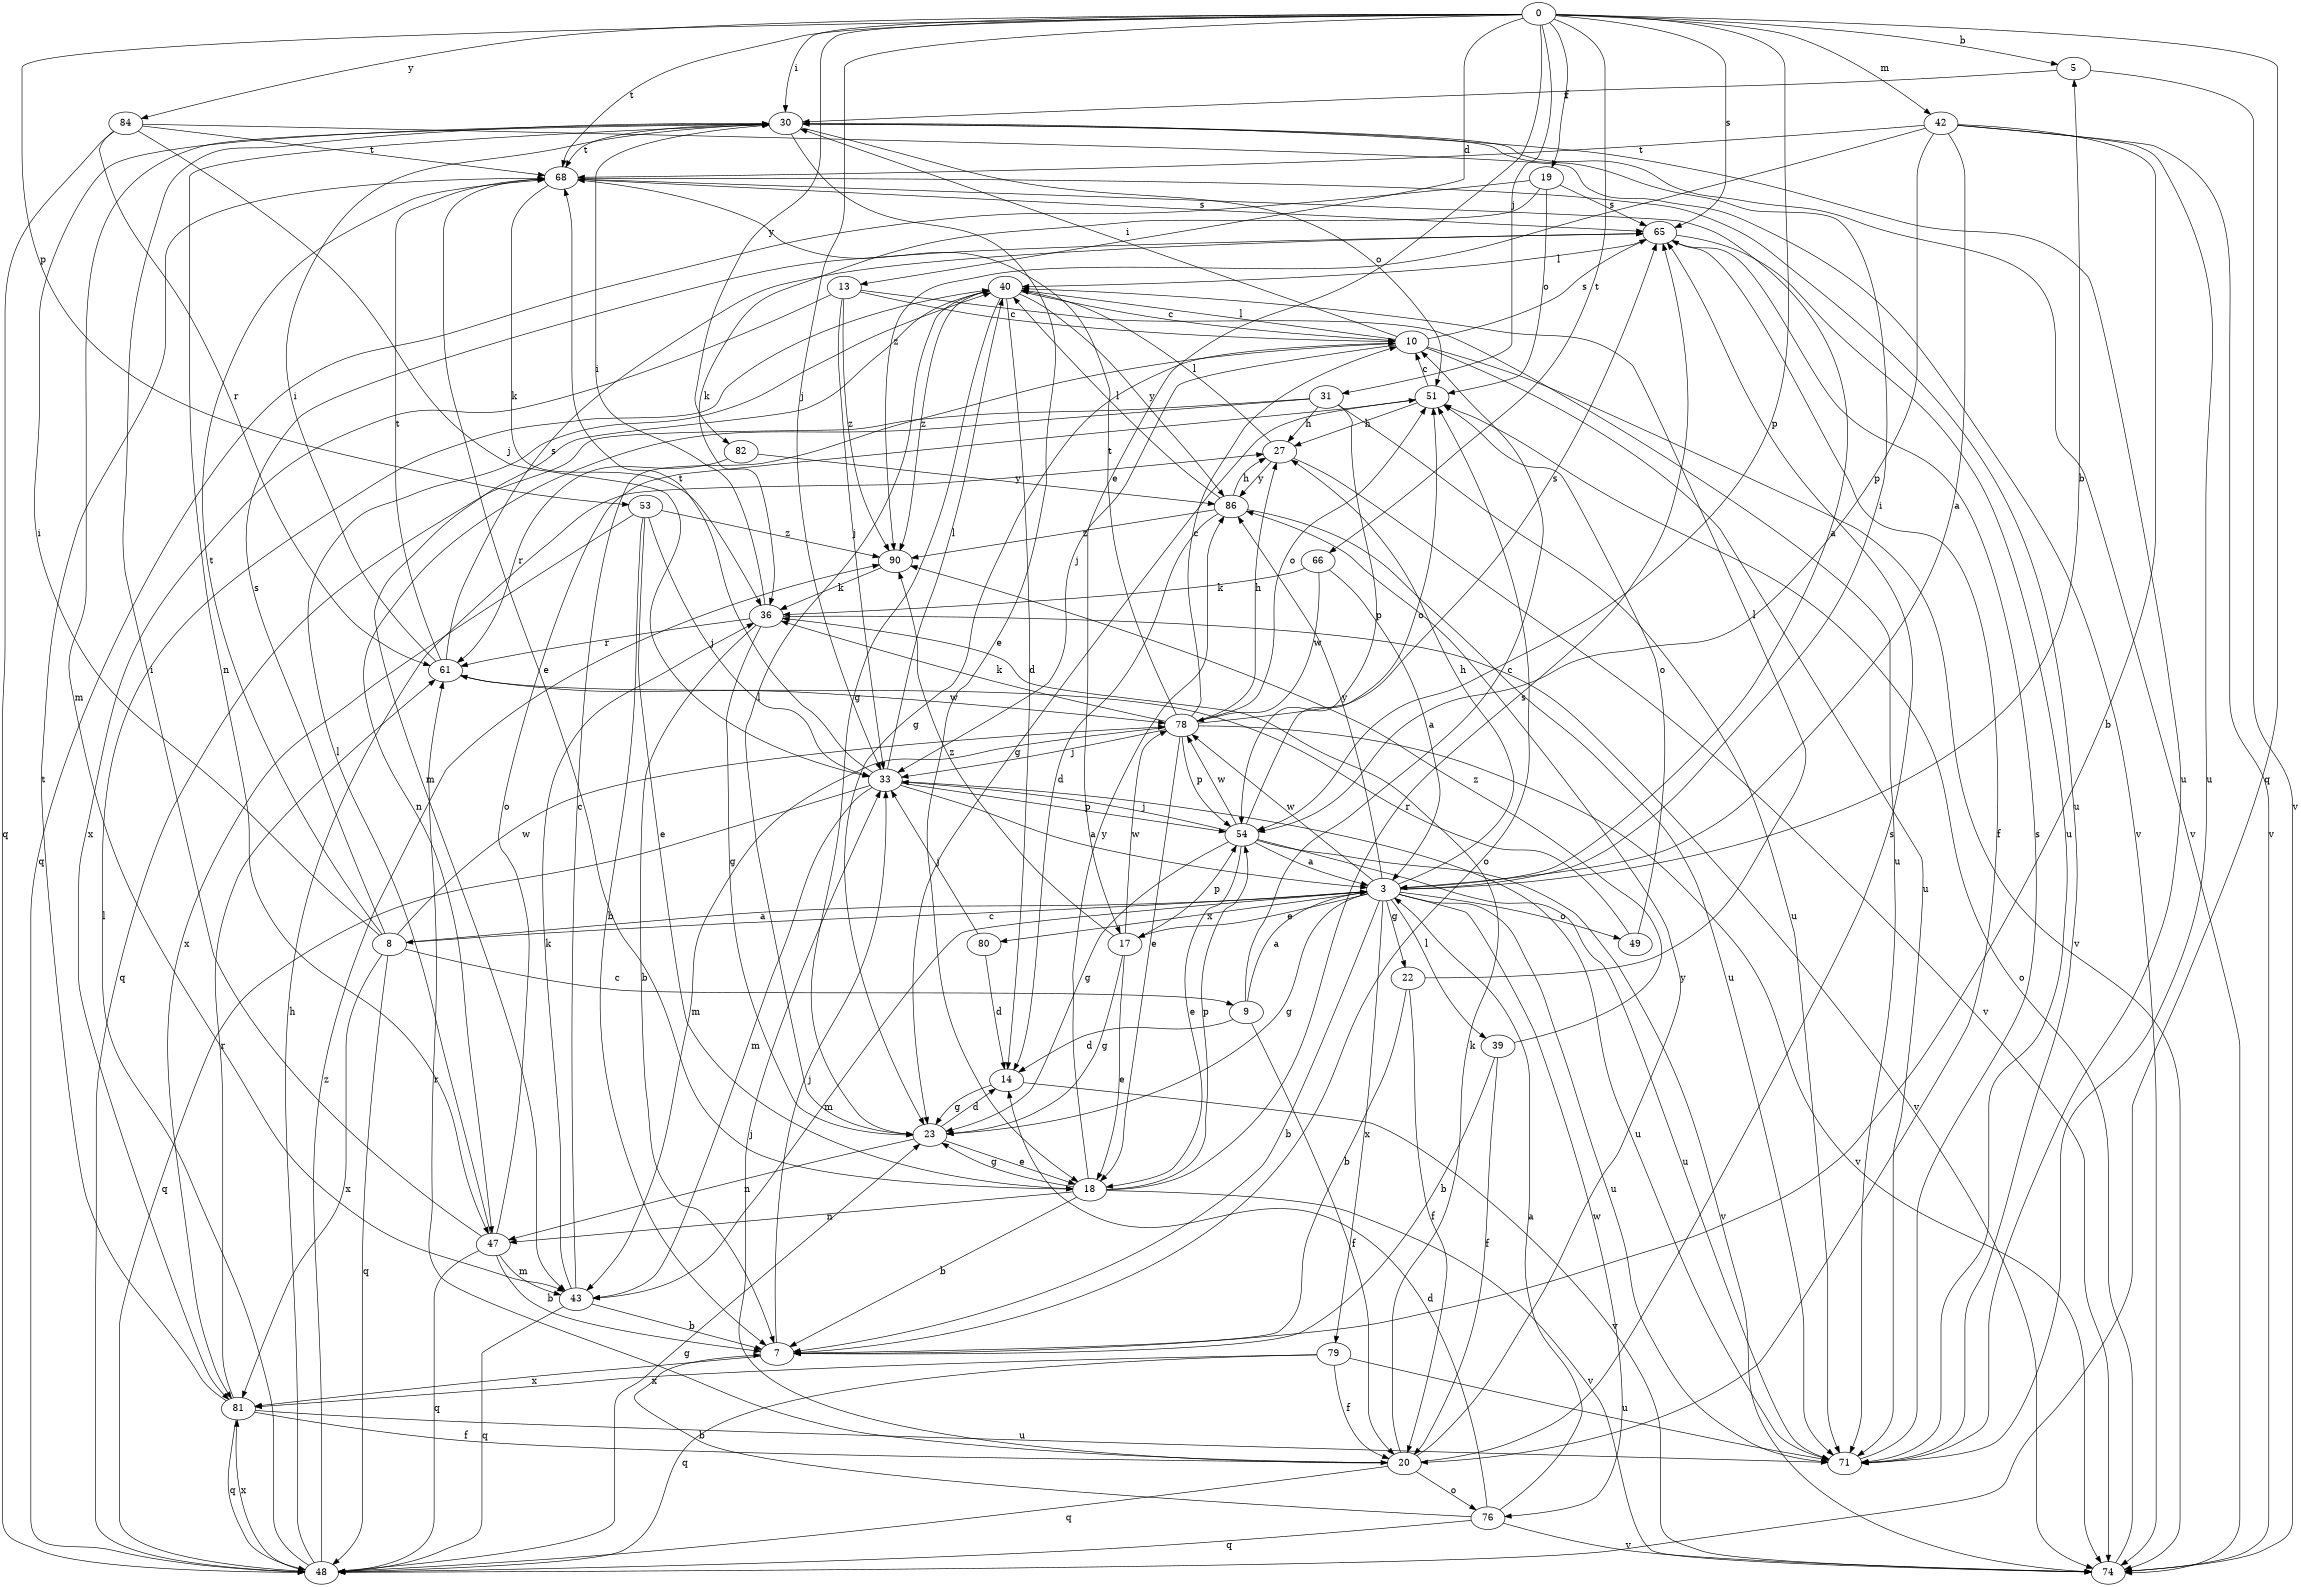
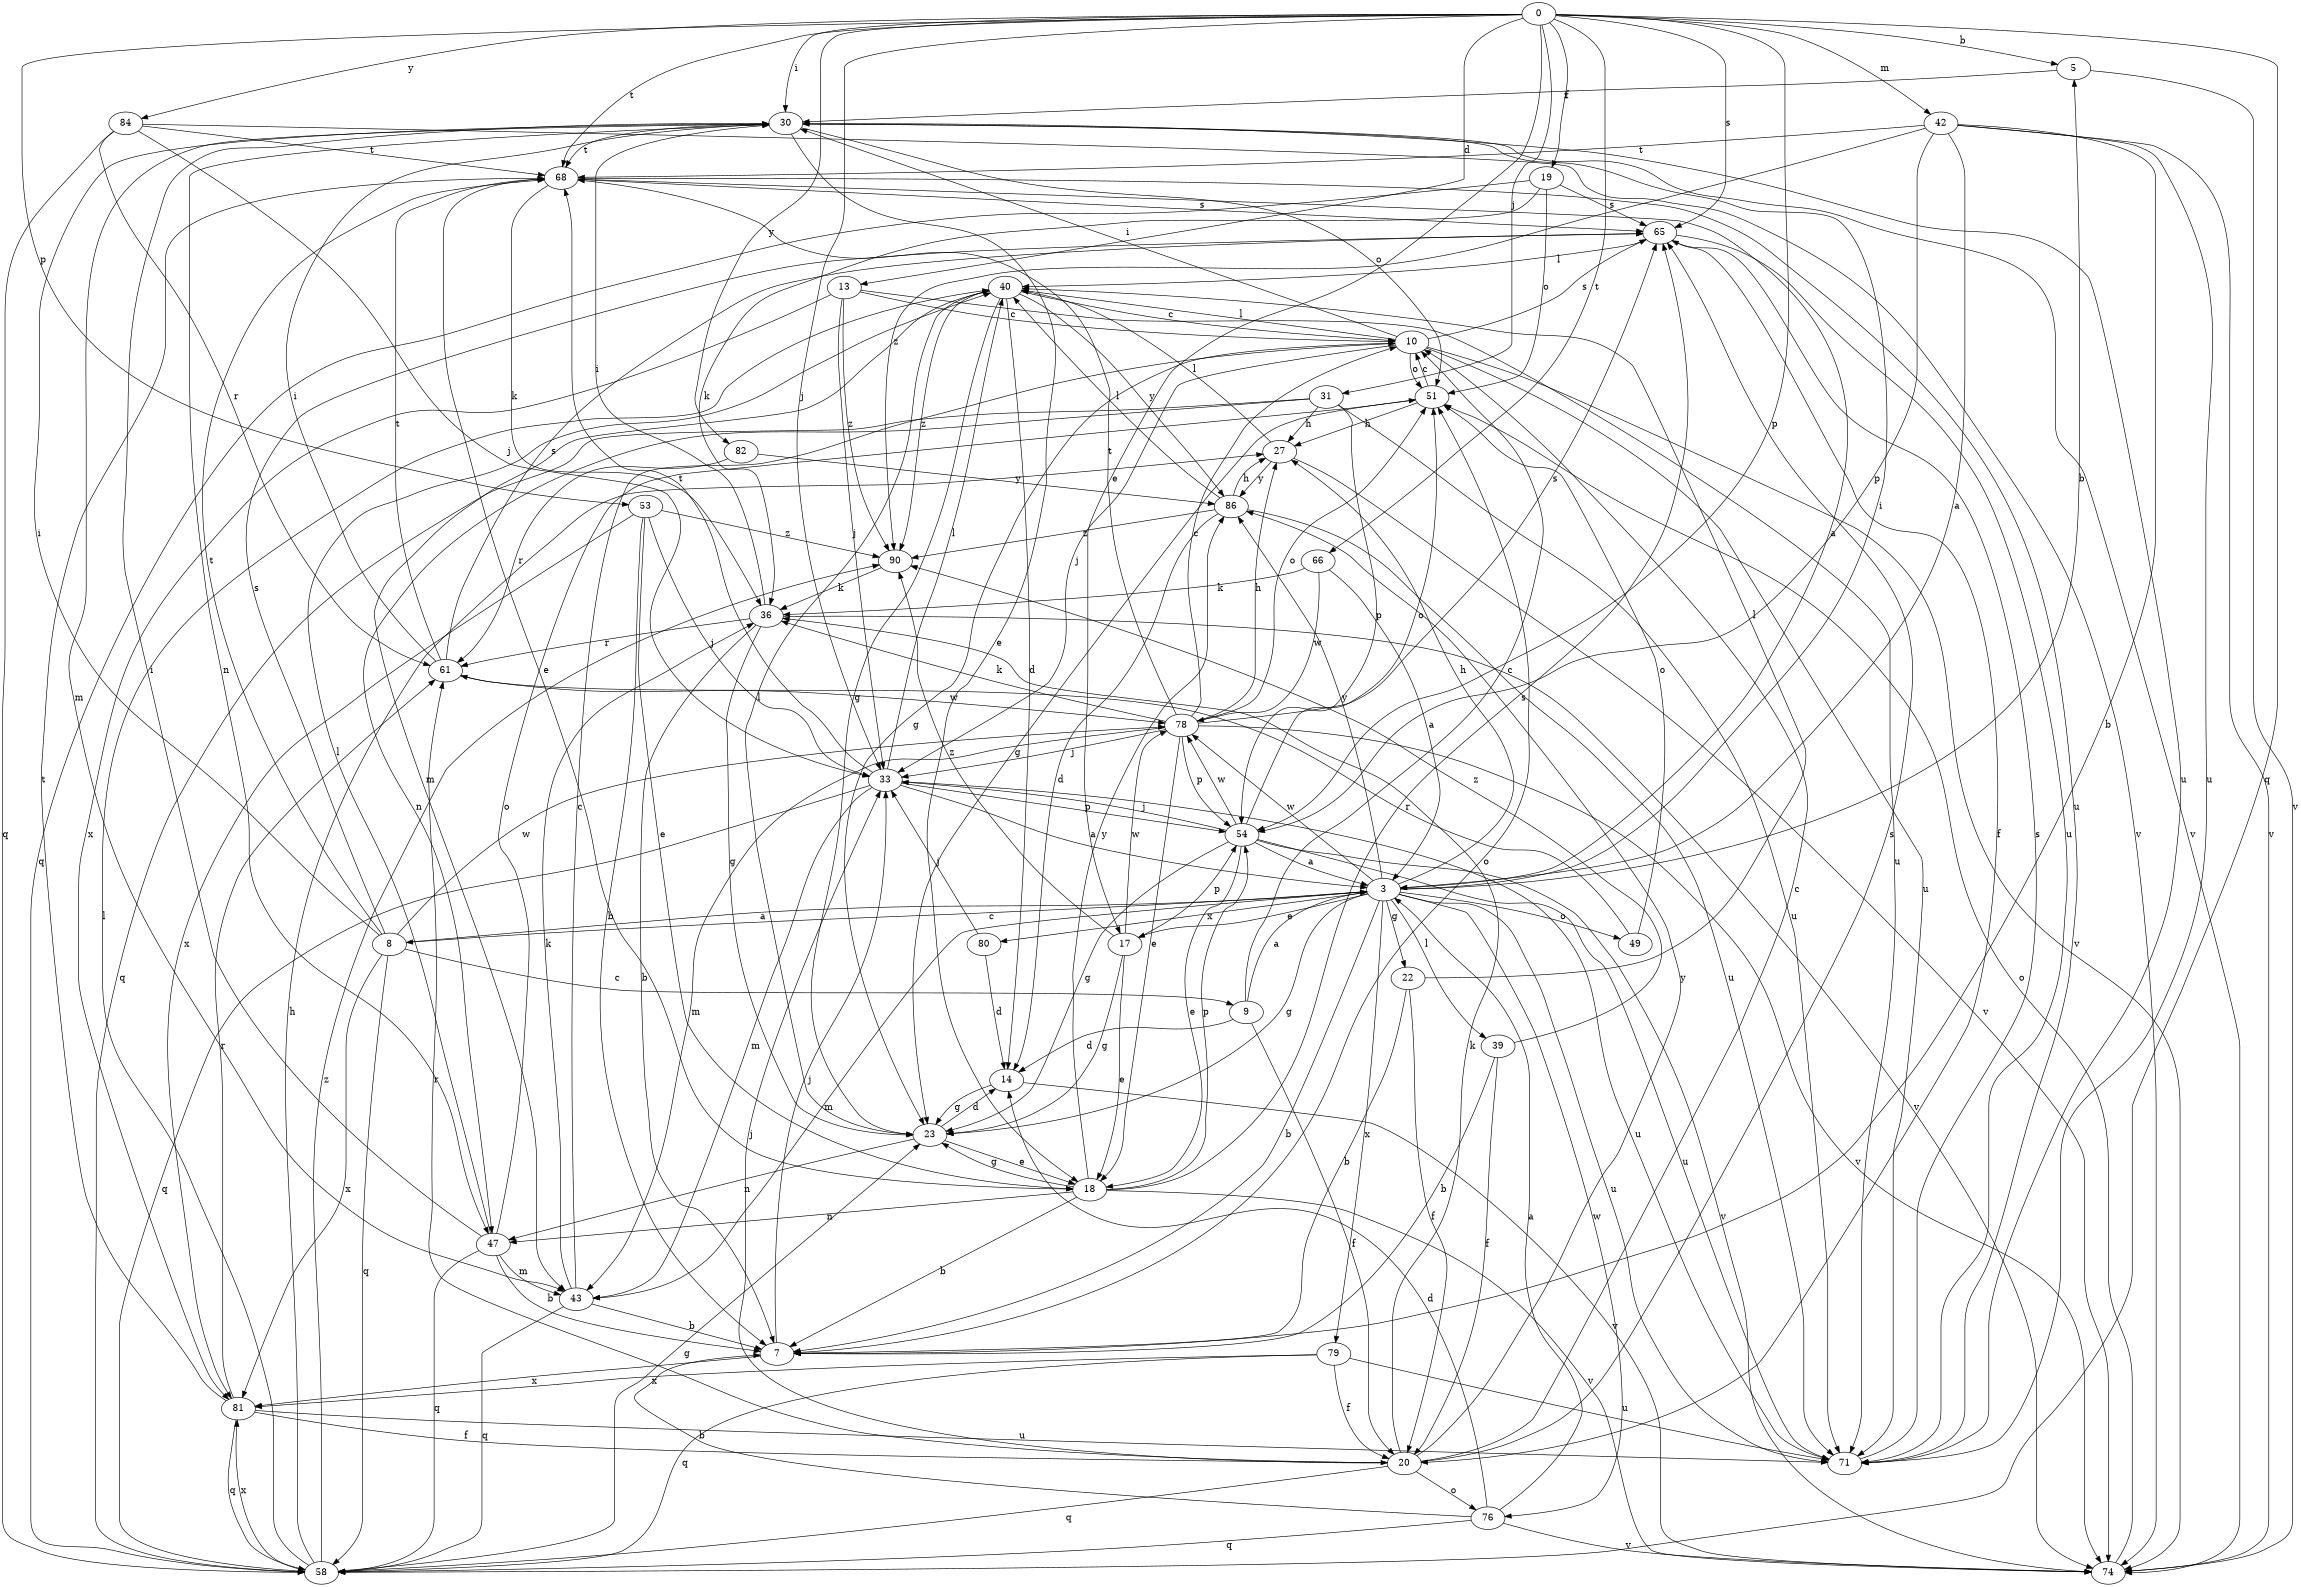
edge "10" -> "51": added, label "o"
edge "20" -> "10": added, label "c"
node "48": label "48" -> "58"
